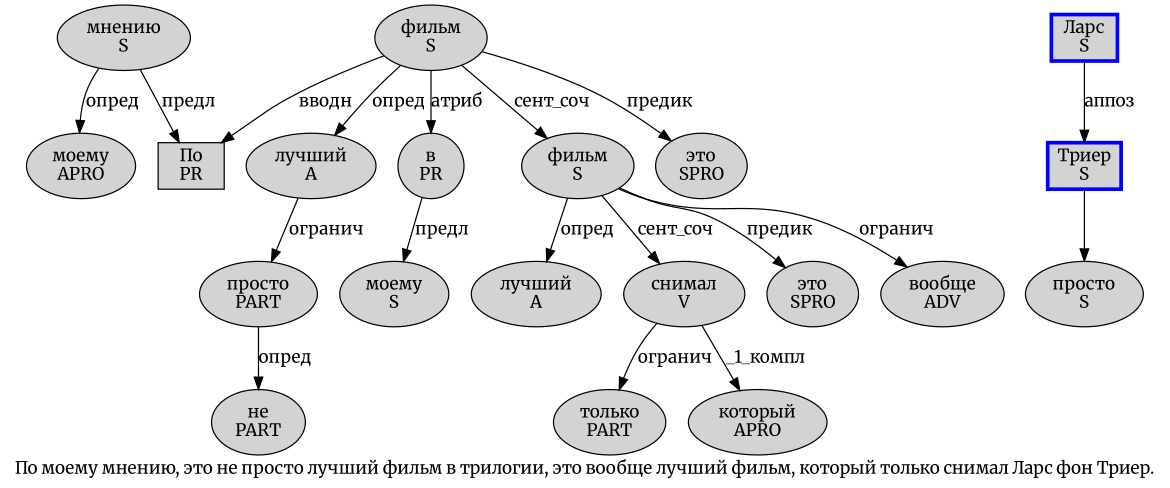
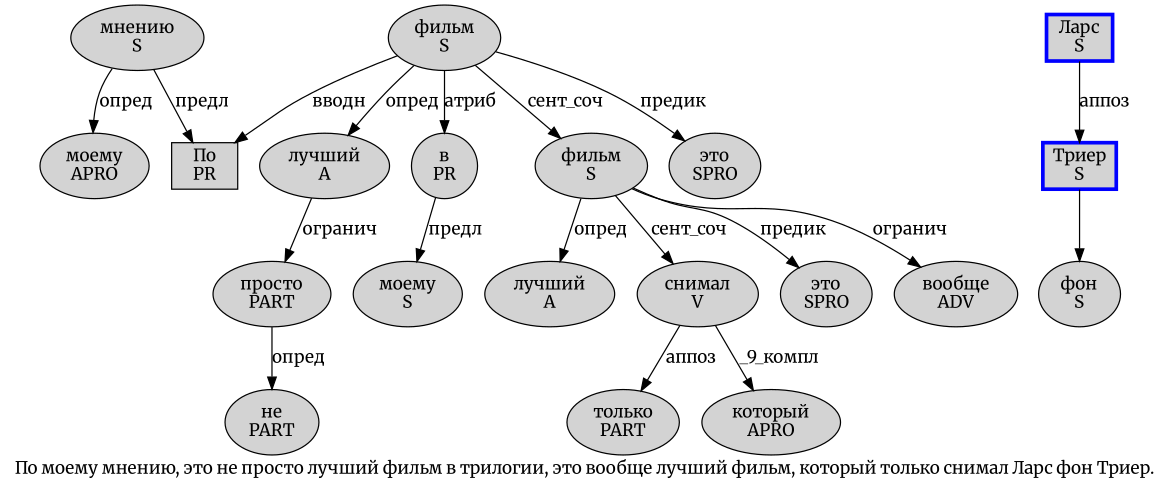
node "просто S": label "просто S" -> "фон S"
edge "снимал V" -> "только PART": label "огранич" -> "аппоз"
edge "снимал V" -> "который APRO": label "_1_компл" -> "_9_компл"
